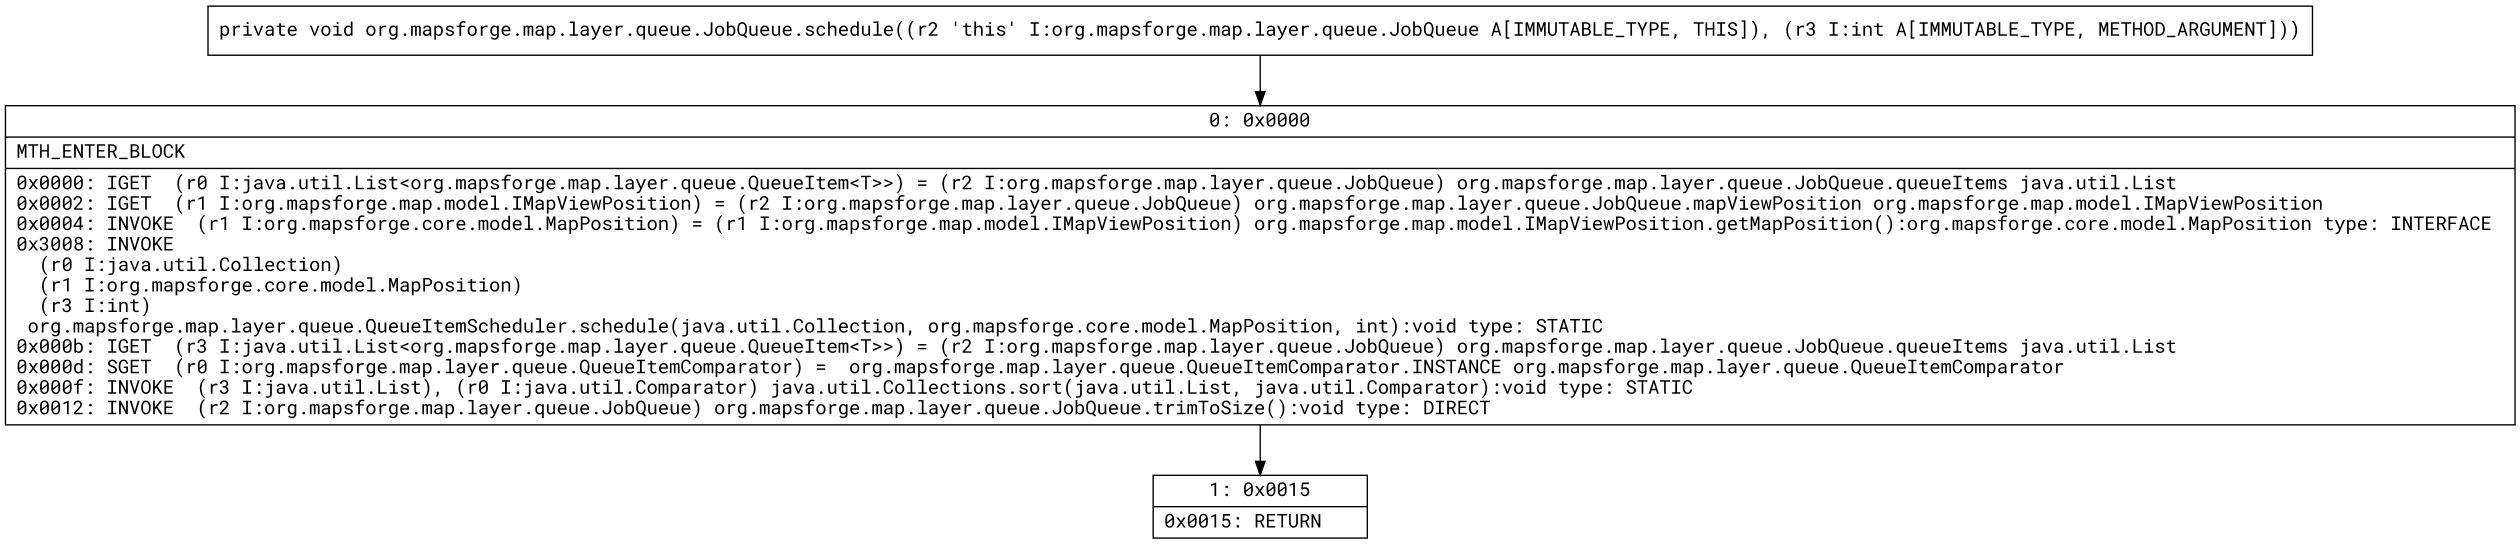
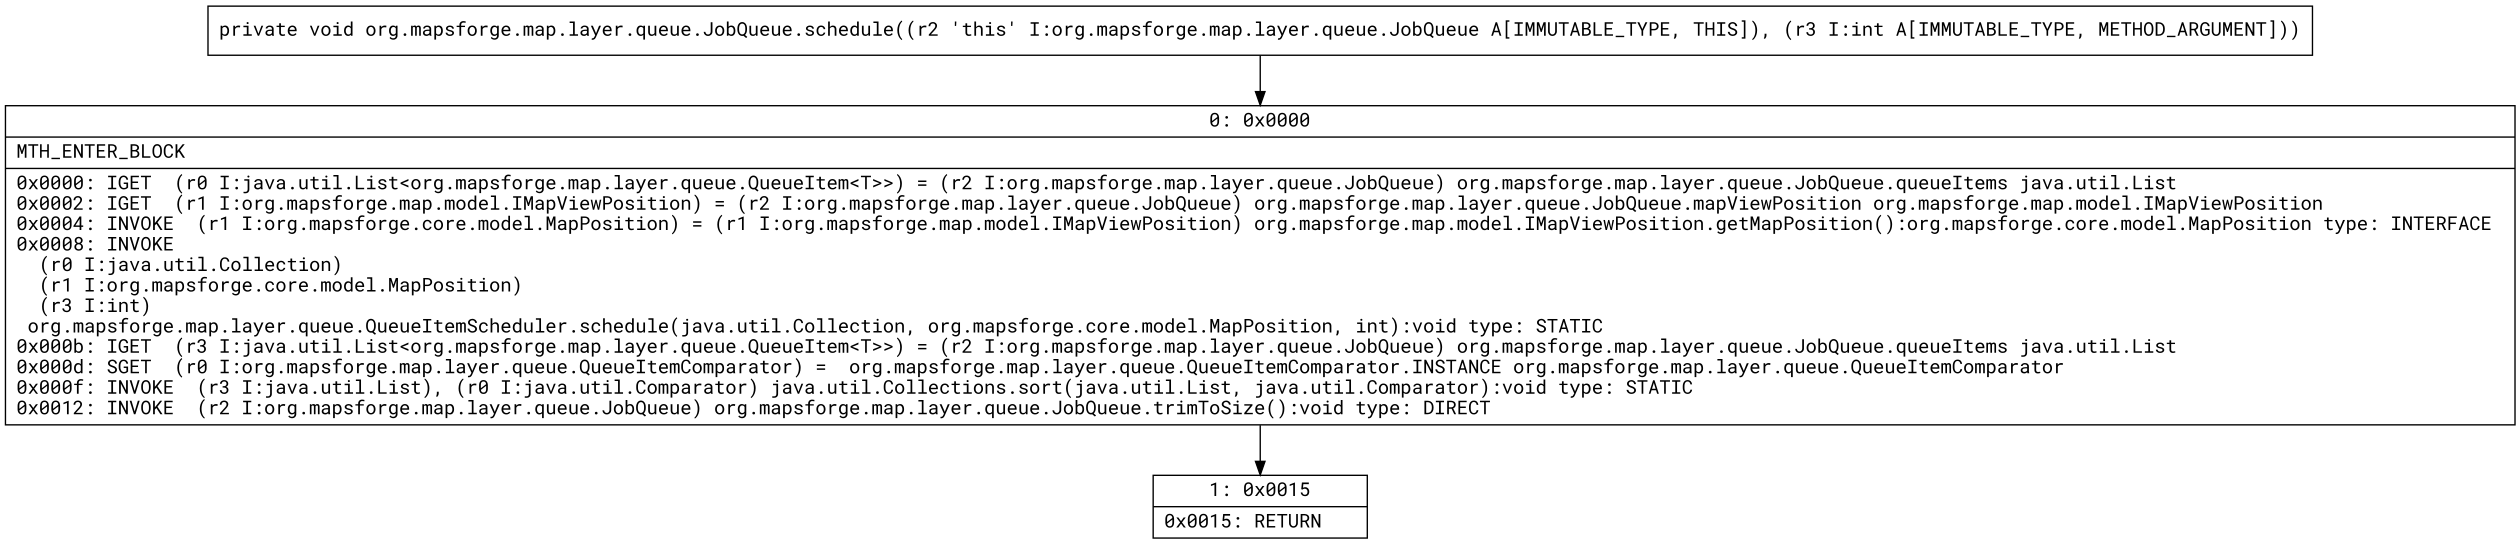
node "0: 0x0000": text "0x3008: INVOKE" -> "0x0008: INVOKE"
